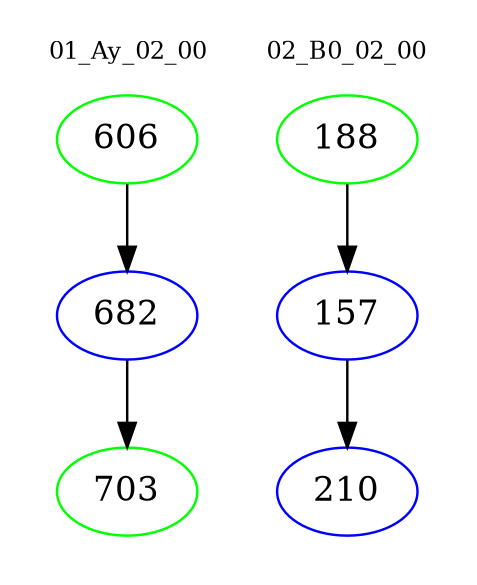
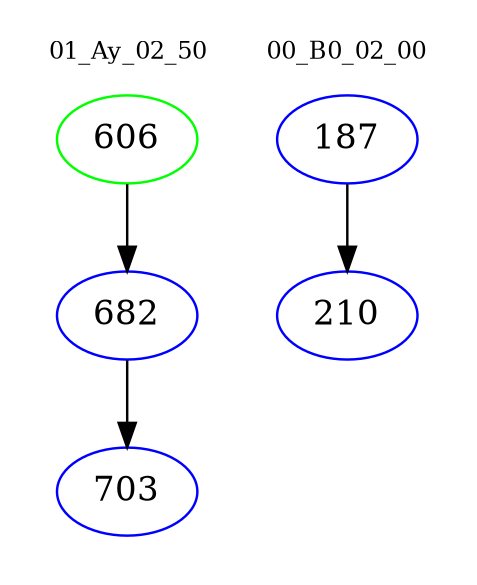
cluster "01_Ay_02_00": label "01_Ay_02_00" -> "01_Ay_02_50"
cluster "02_B0_02_00": label "02_B0_02_00" -> "00_B0_02_00"
node "188": removed
node "157": label "157" -> "187"
node "703": color green -> blue
